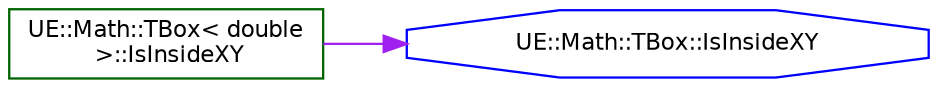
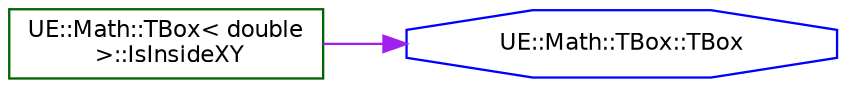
node "UE::Math::TBox::IsInsideXY": label "UE::Math::TBox::IsInsideXY" -> "UE::Math::TBox::TBox"
